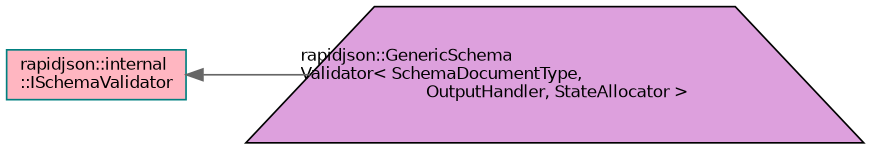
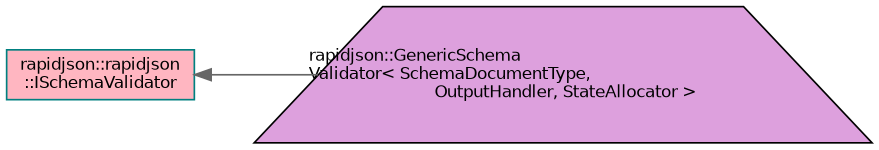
node "rapidjson::internal ::ISchemaValidator": label "rapidjson::internal ::ISchemaValidator" -> "rapidjson::rapidjson ::ISchemaValidator"
